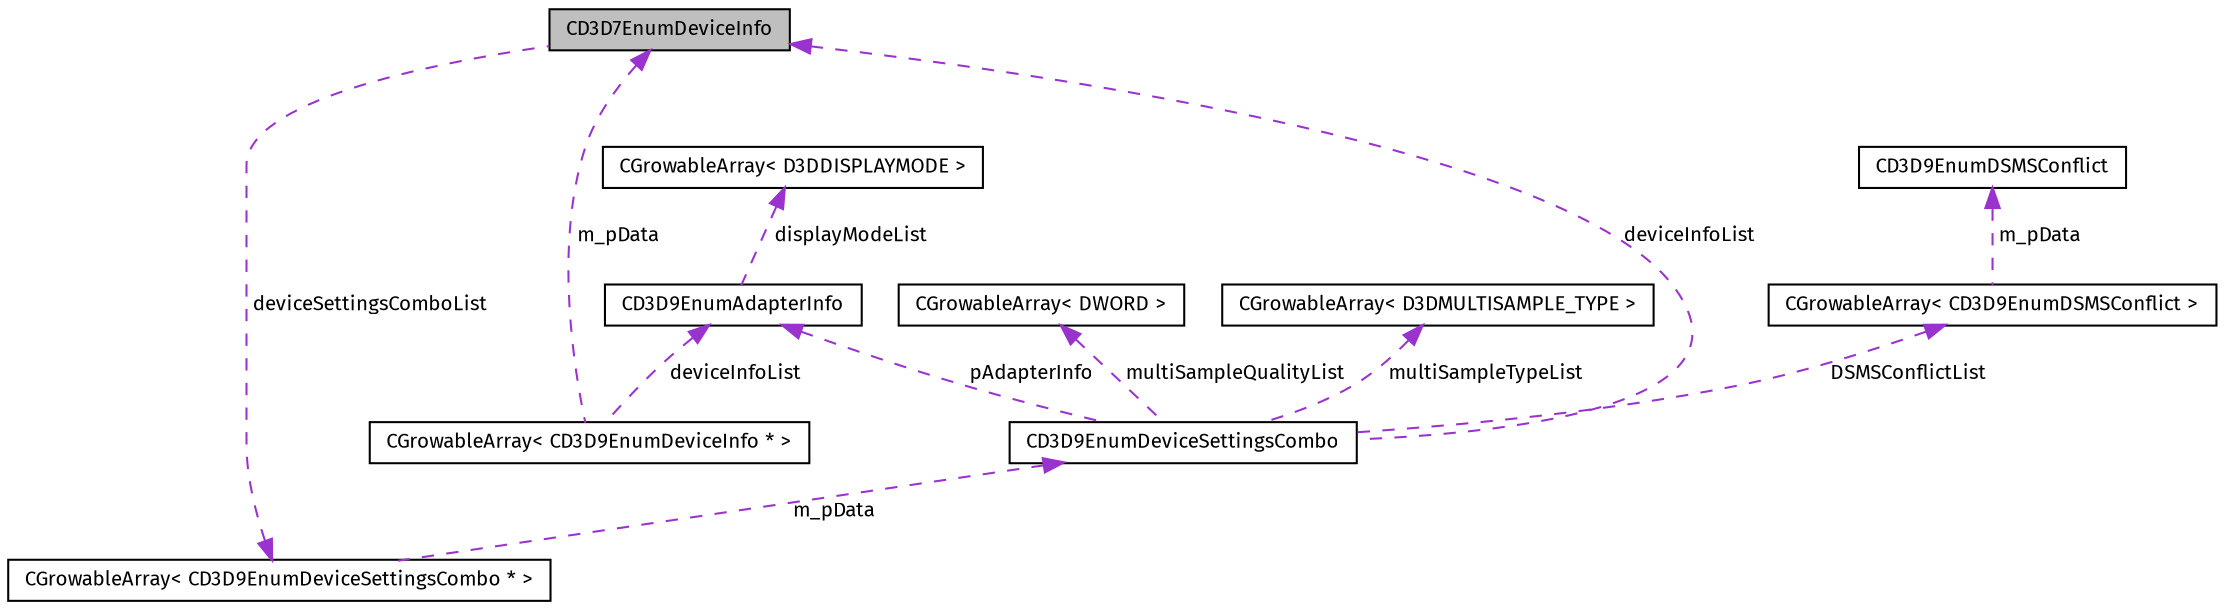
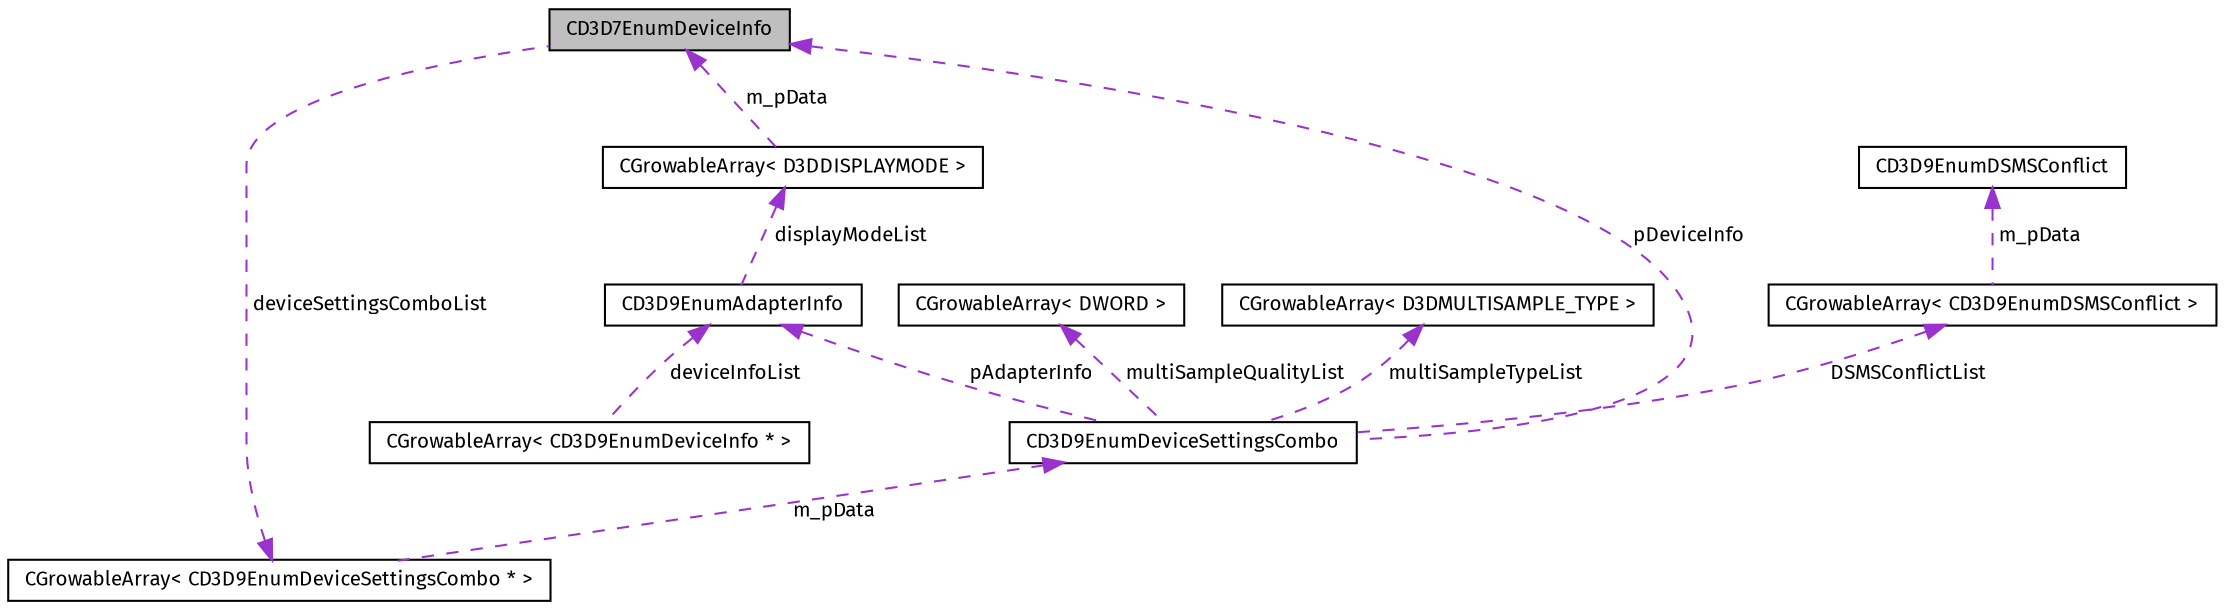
edge "CGrowableArray< CD3D9EnumDeviceInfo * >" -> "CD3D7EnumDeviceInfo": now "CGrowableArray< D3DDISPLAYMODE >" -> "CD3D7EnumDeviceInfo"
edge "CD3D9EnumDeviceSettingsCombo" -> "CD3D7EnumDeviceInfo": label " deviceInfoList" -> " pDeviceInfo"
